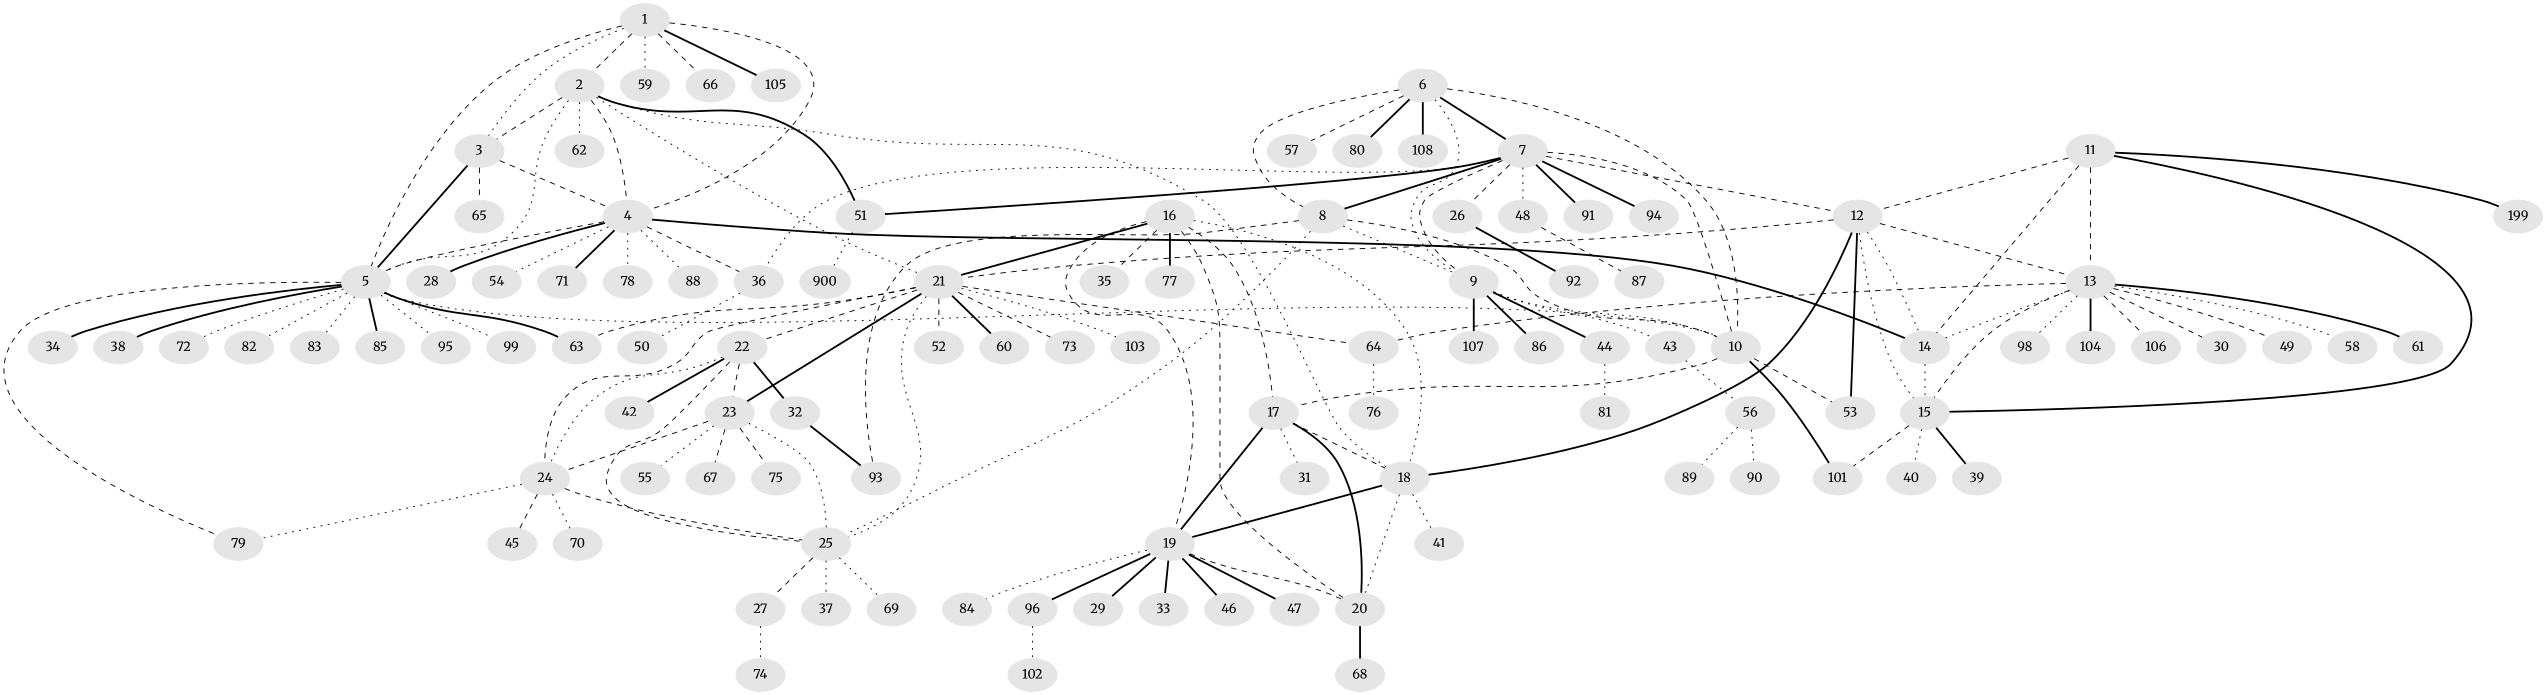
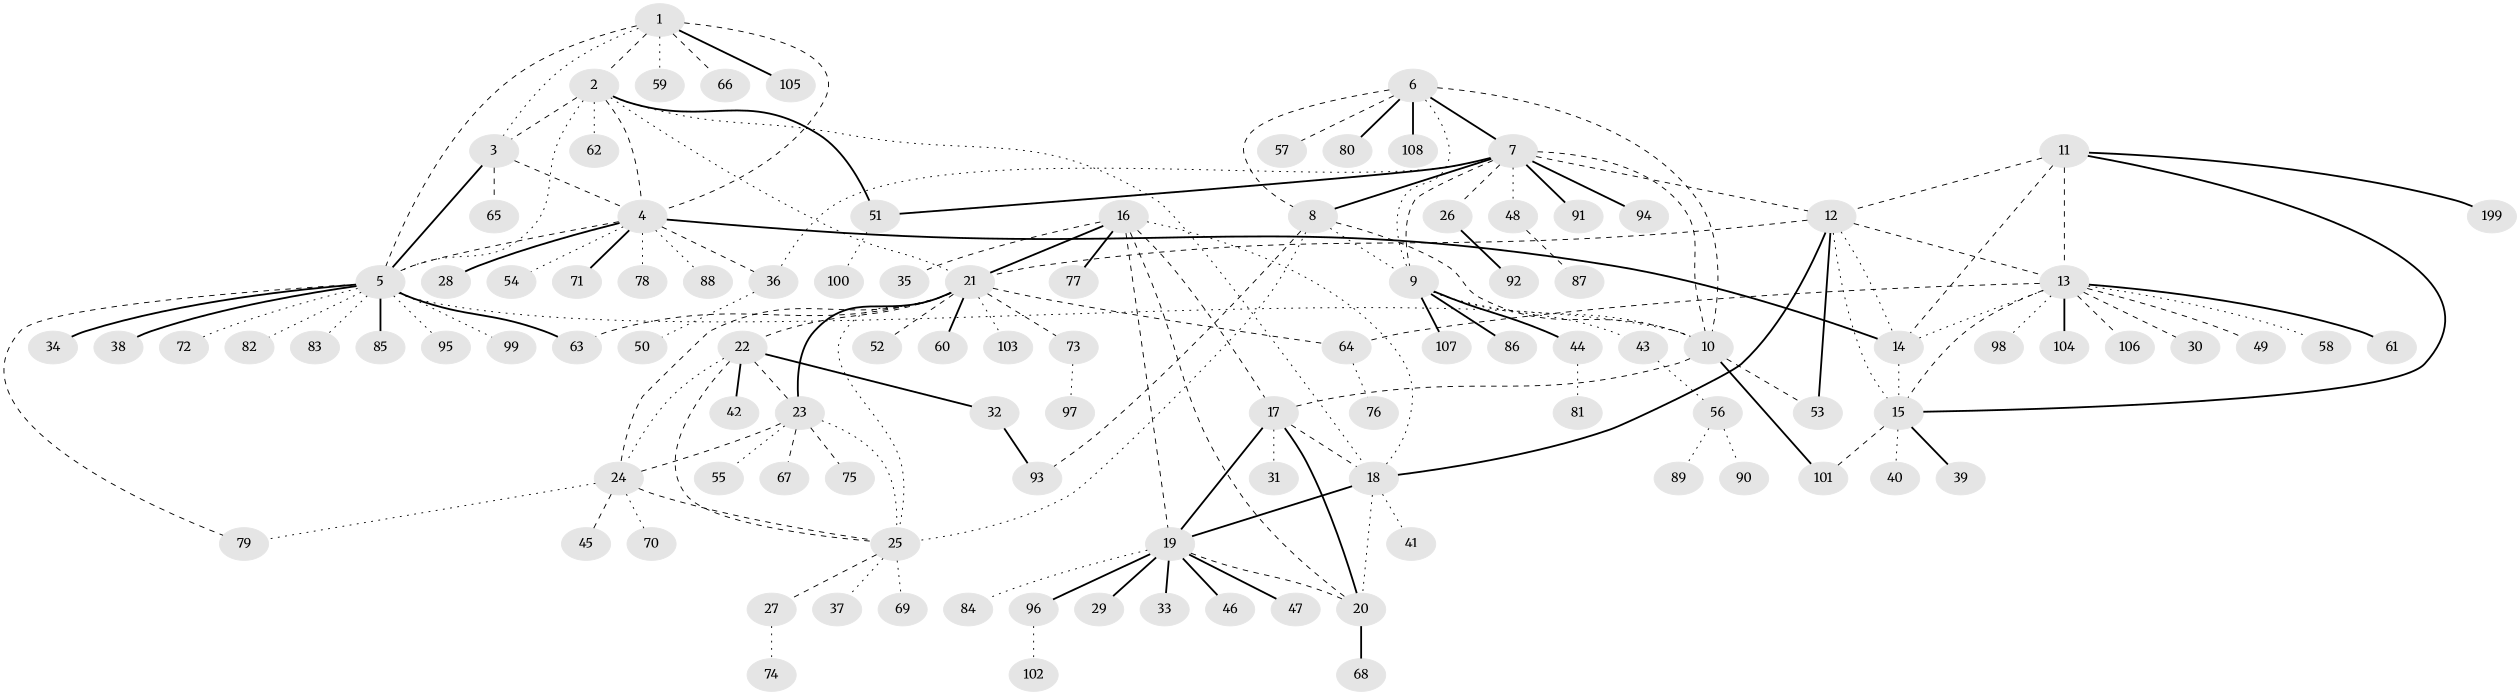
node "900": label "900" -> "100"
node "97": added
